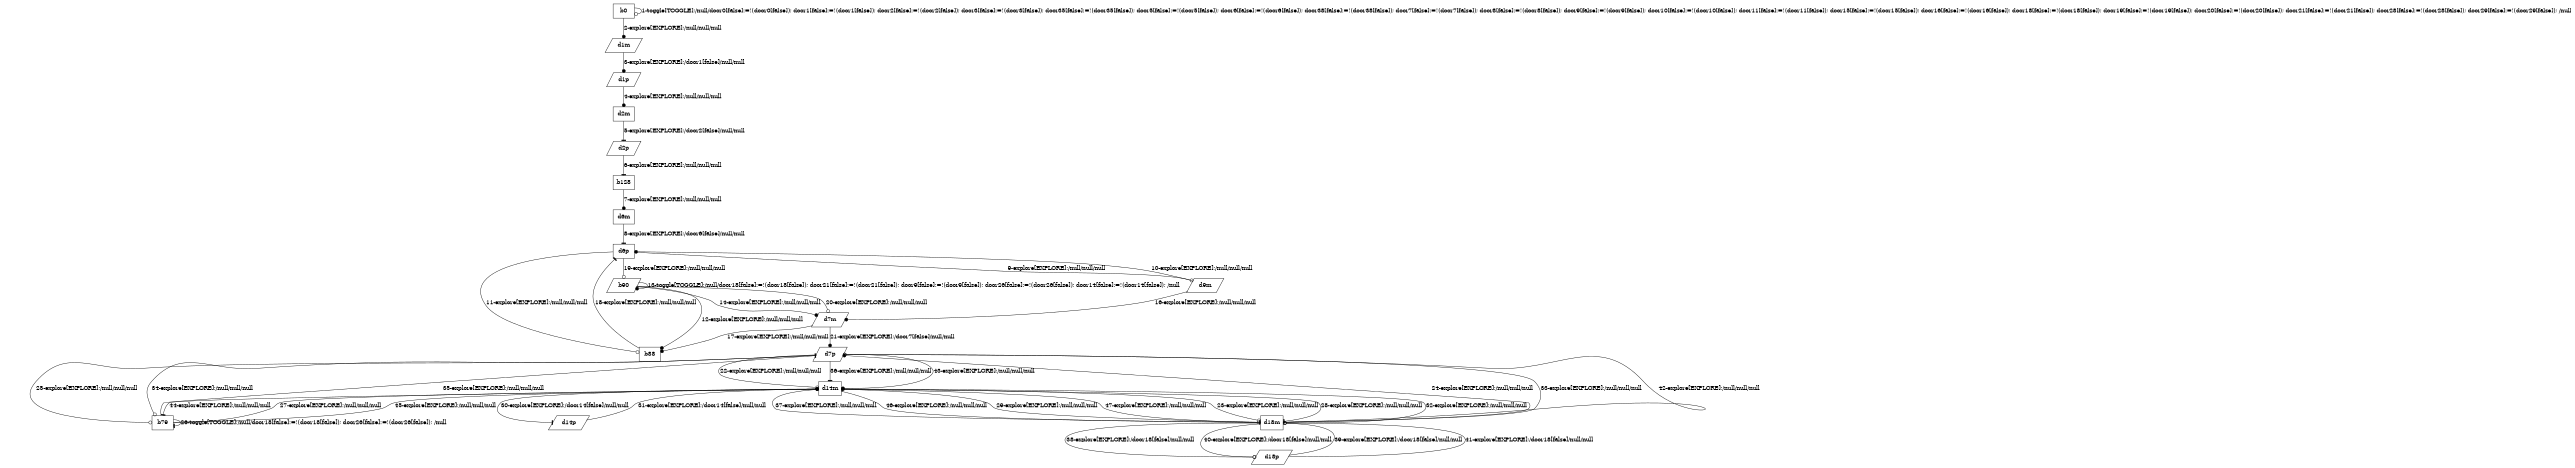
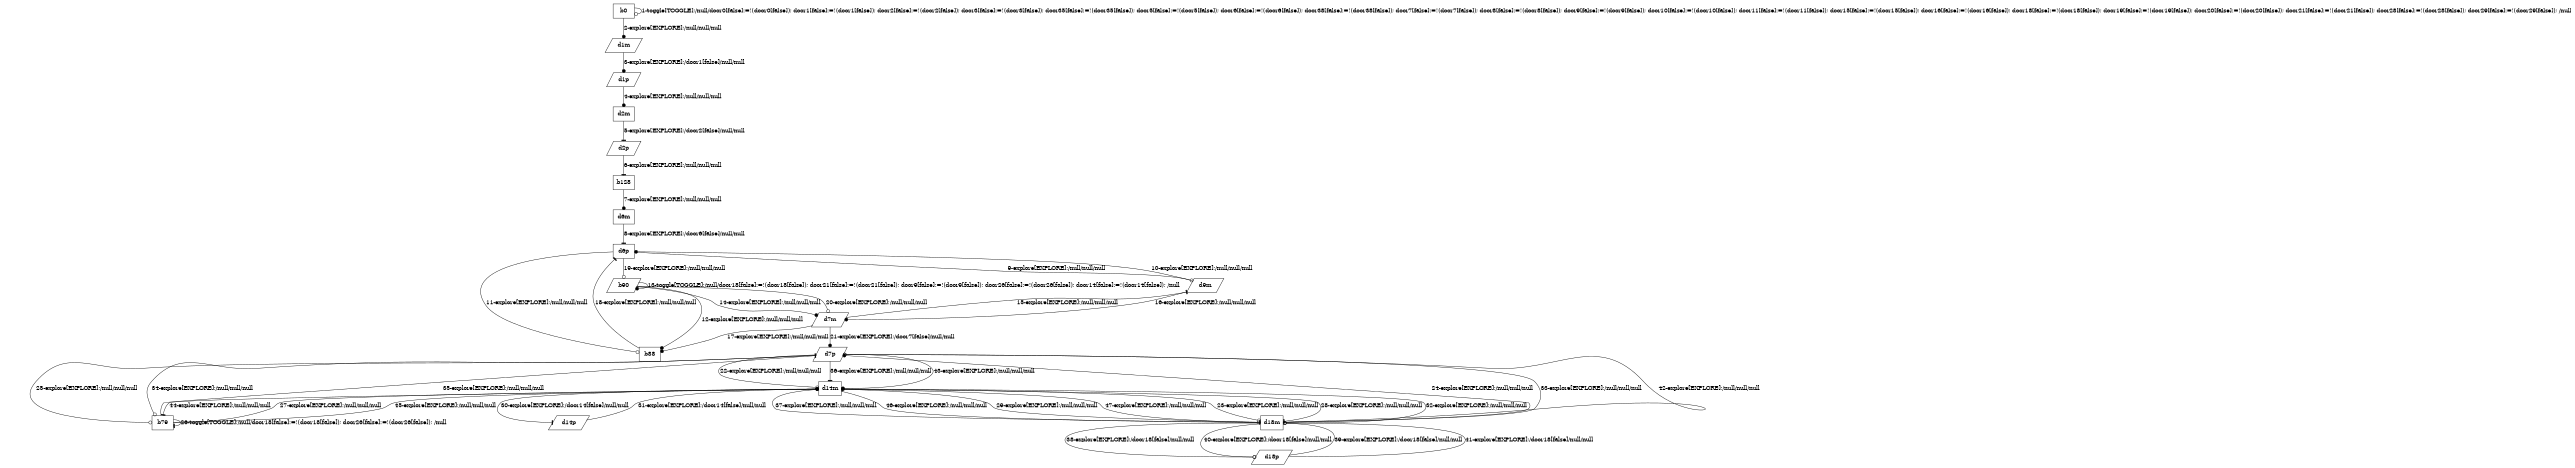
edge "d7m" -> "d9m": added, label "15-explore[EXPLORE];/null/null/null"
